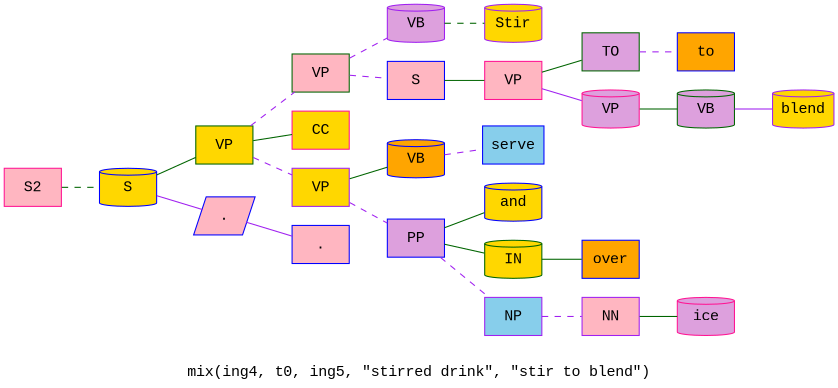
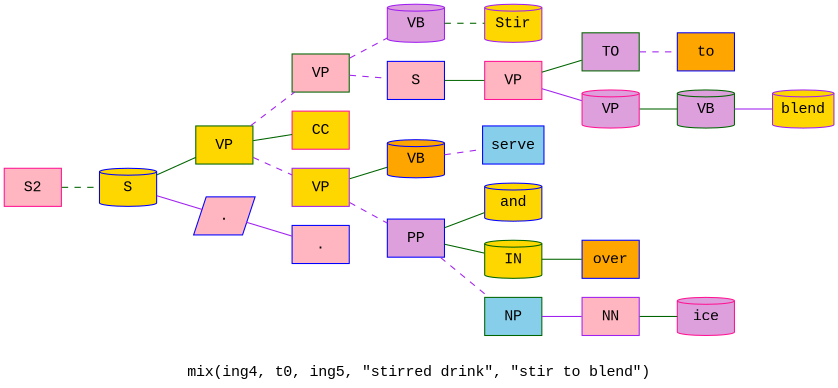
node "NP": color purple -> darkgreen
edge "NP" -- "NN": style dashed -> solid
